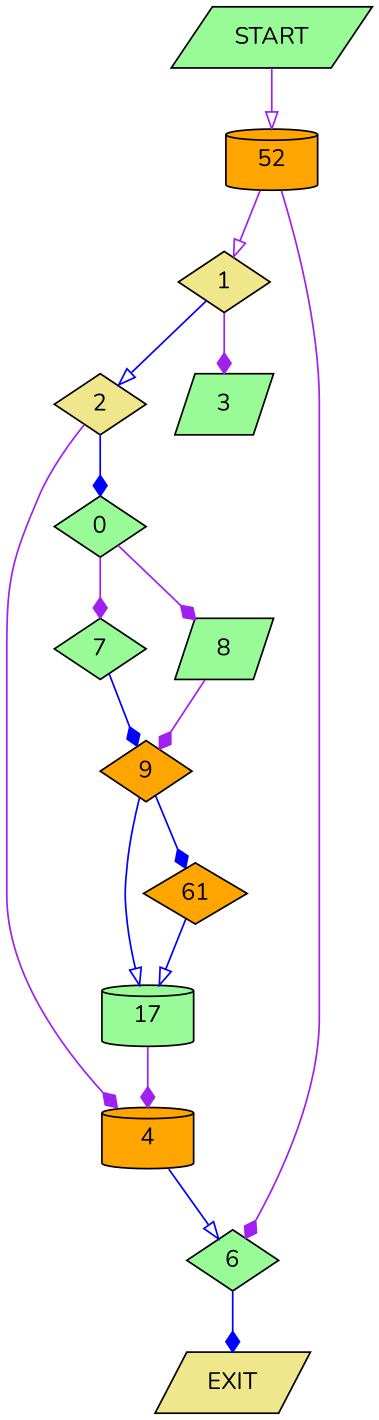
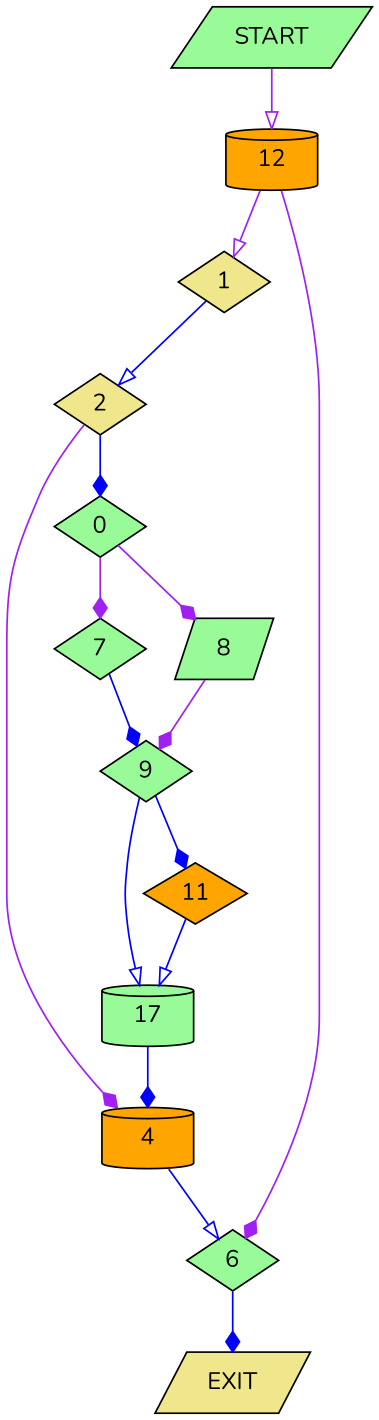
node "52": label "52" -> "12"
node "3": removed
node "9": fillcolor orange -> palegreen
node "61": label "61" -> "11"
edge "17" -> "4": color purple -> blue
